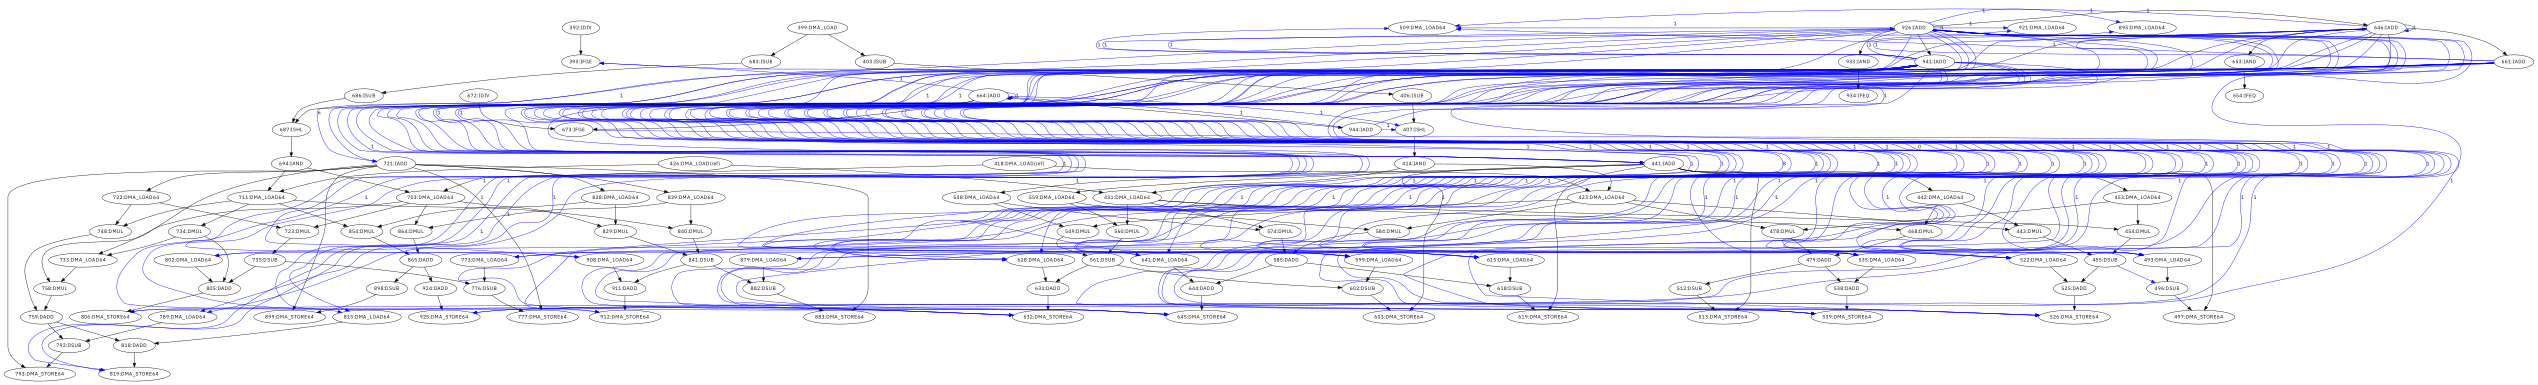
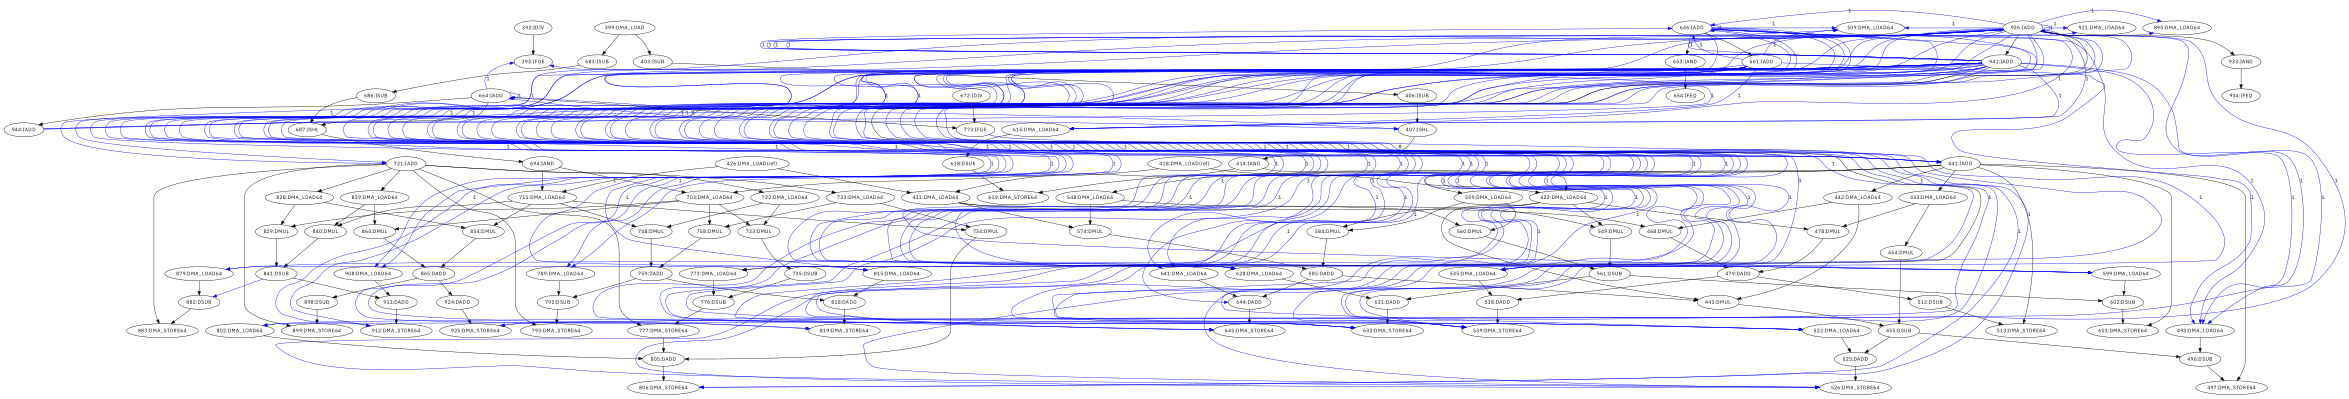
edge "926:IADD" -> "646:IADD": color black -> blue
edge "941:IADD" -> "646:IADD": added, label "1"
edge "941:IADD" -> "721:IADD": label "6" -> "1"
edge "926:IADD" -> "773:DMA_LOAD64": color blue -> black
node "673:IFGE": label "673:IFGE" -> "773:IFGE"
edge "646:IADD" -> "535:DMA_LOAD64": label "0" -> "1"
edge "926:IADD" -> "879:DMA_LOAD64": label "1" -> "8"
edge "661:IADD" -> "628:DMA_LOAD64": label "8" -> "1"
edge "926:IADD" -> "539:DMA_STORE64": label "1" -> "0"
edge "926:IADD" -> "645:DMA_STORE64": now "926:IADD" -> "644:DADD"
edge "431:DMA_LOAD64" -> "454:DMUL": removed
edge "734:DMUL" -> "733:DMA_LOAD64": reversed
edge "735:DSUB" -> "805:DADD": now "777:DMA_STORE64" -> "805:DADD"
edge "585:DADD" -> "618:DSUB": now "585:DADD" -> "443:DMUL"
edge "455:DSUB" -> "496:DSUB": color blue -> black
edge "841:DSUB" -> "882:DSUB": color black -> blue
